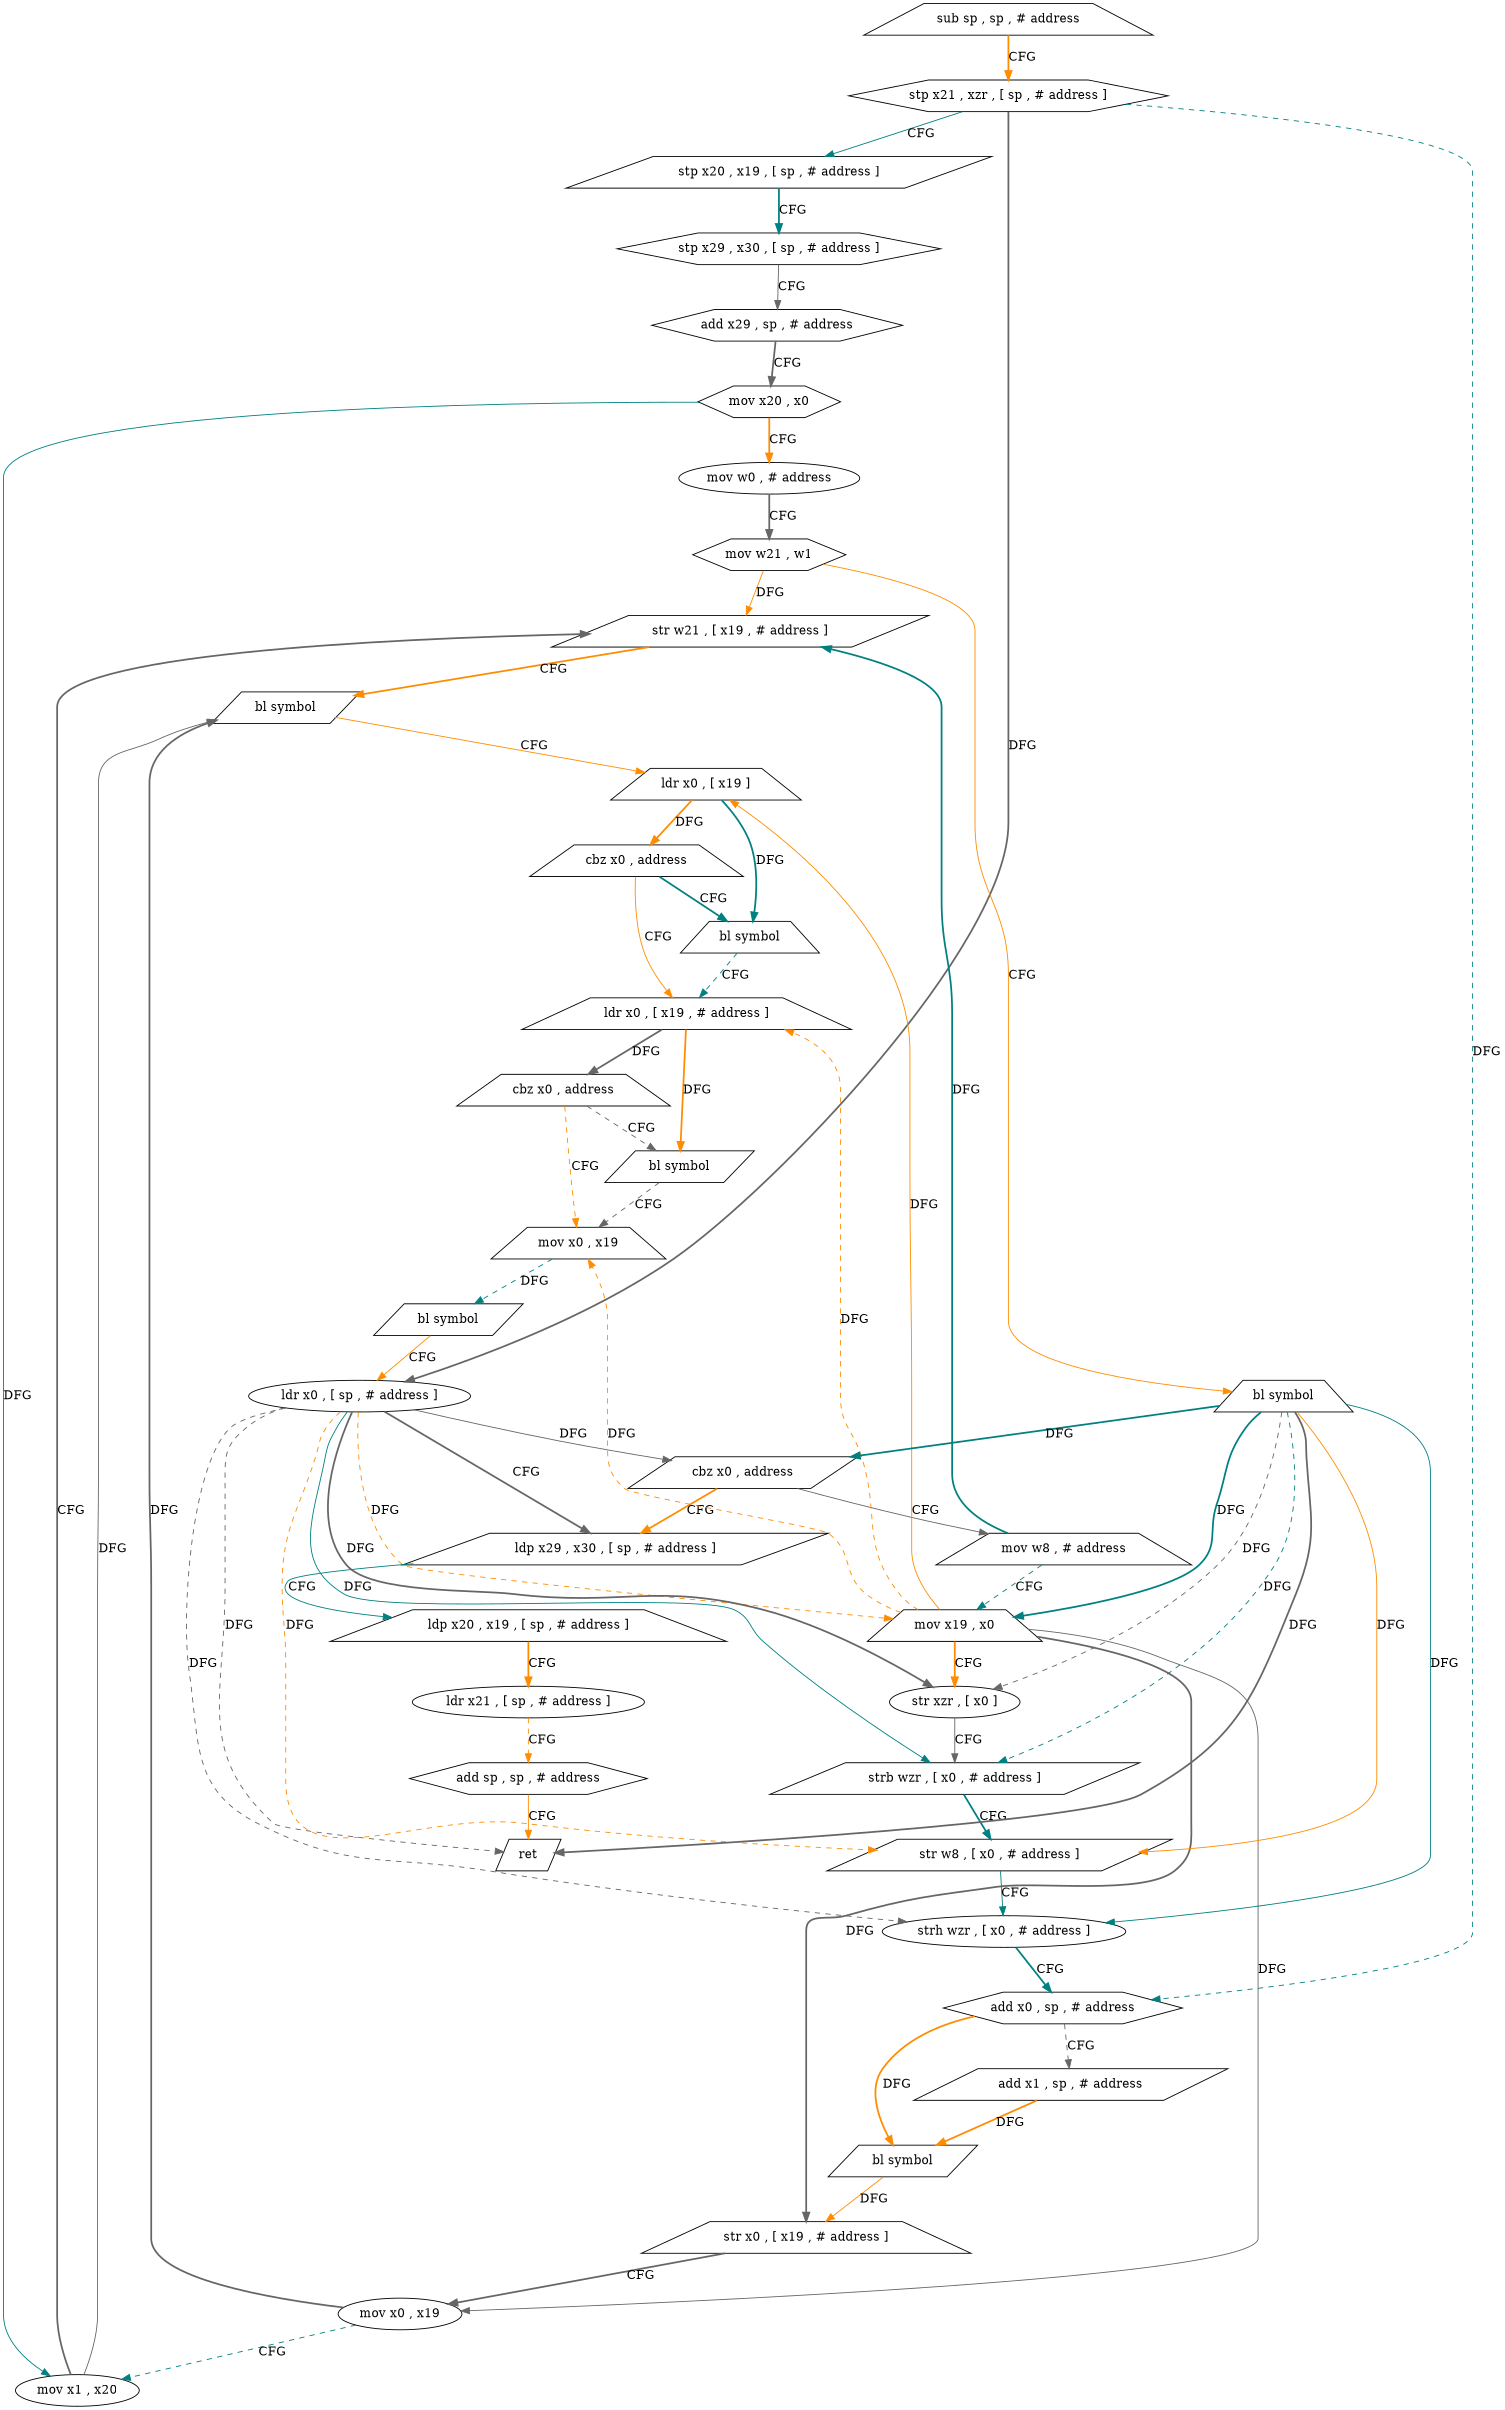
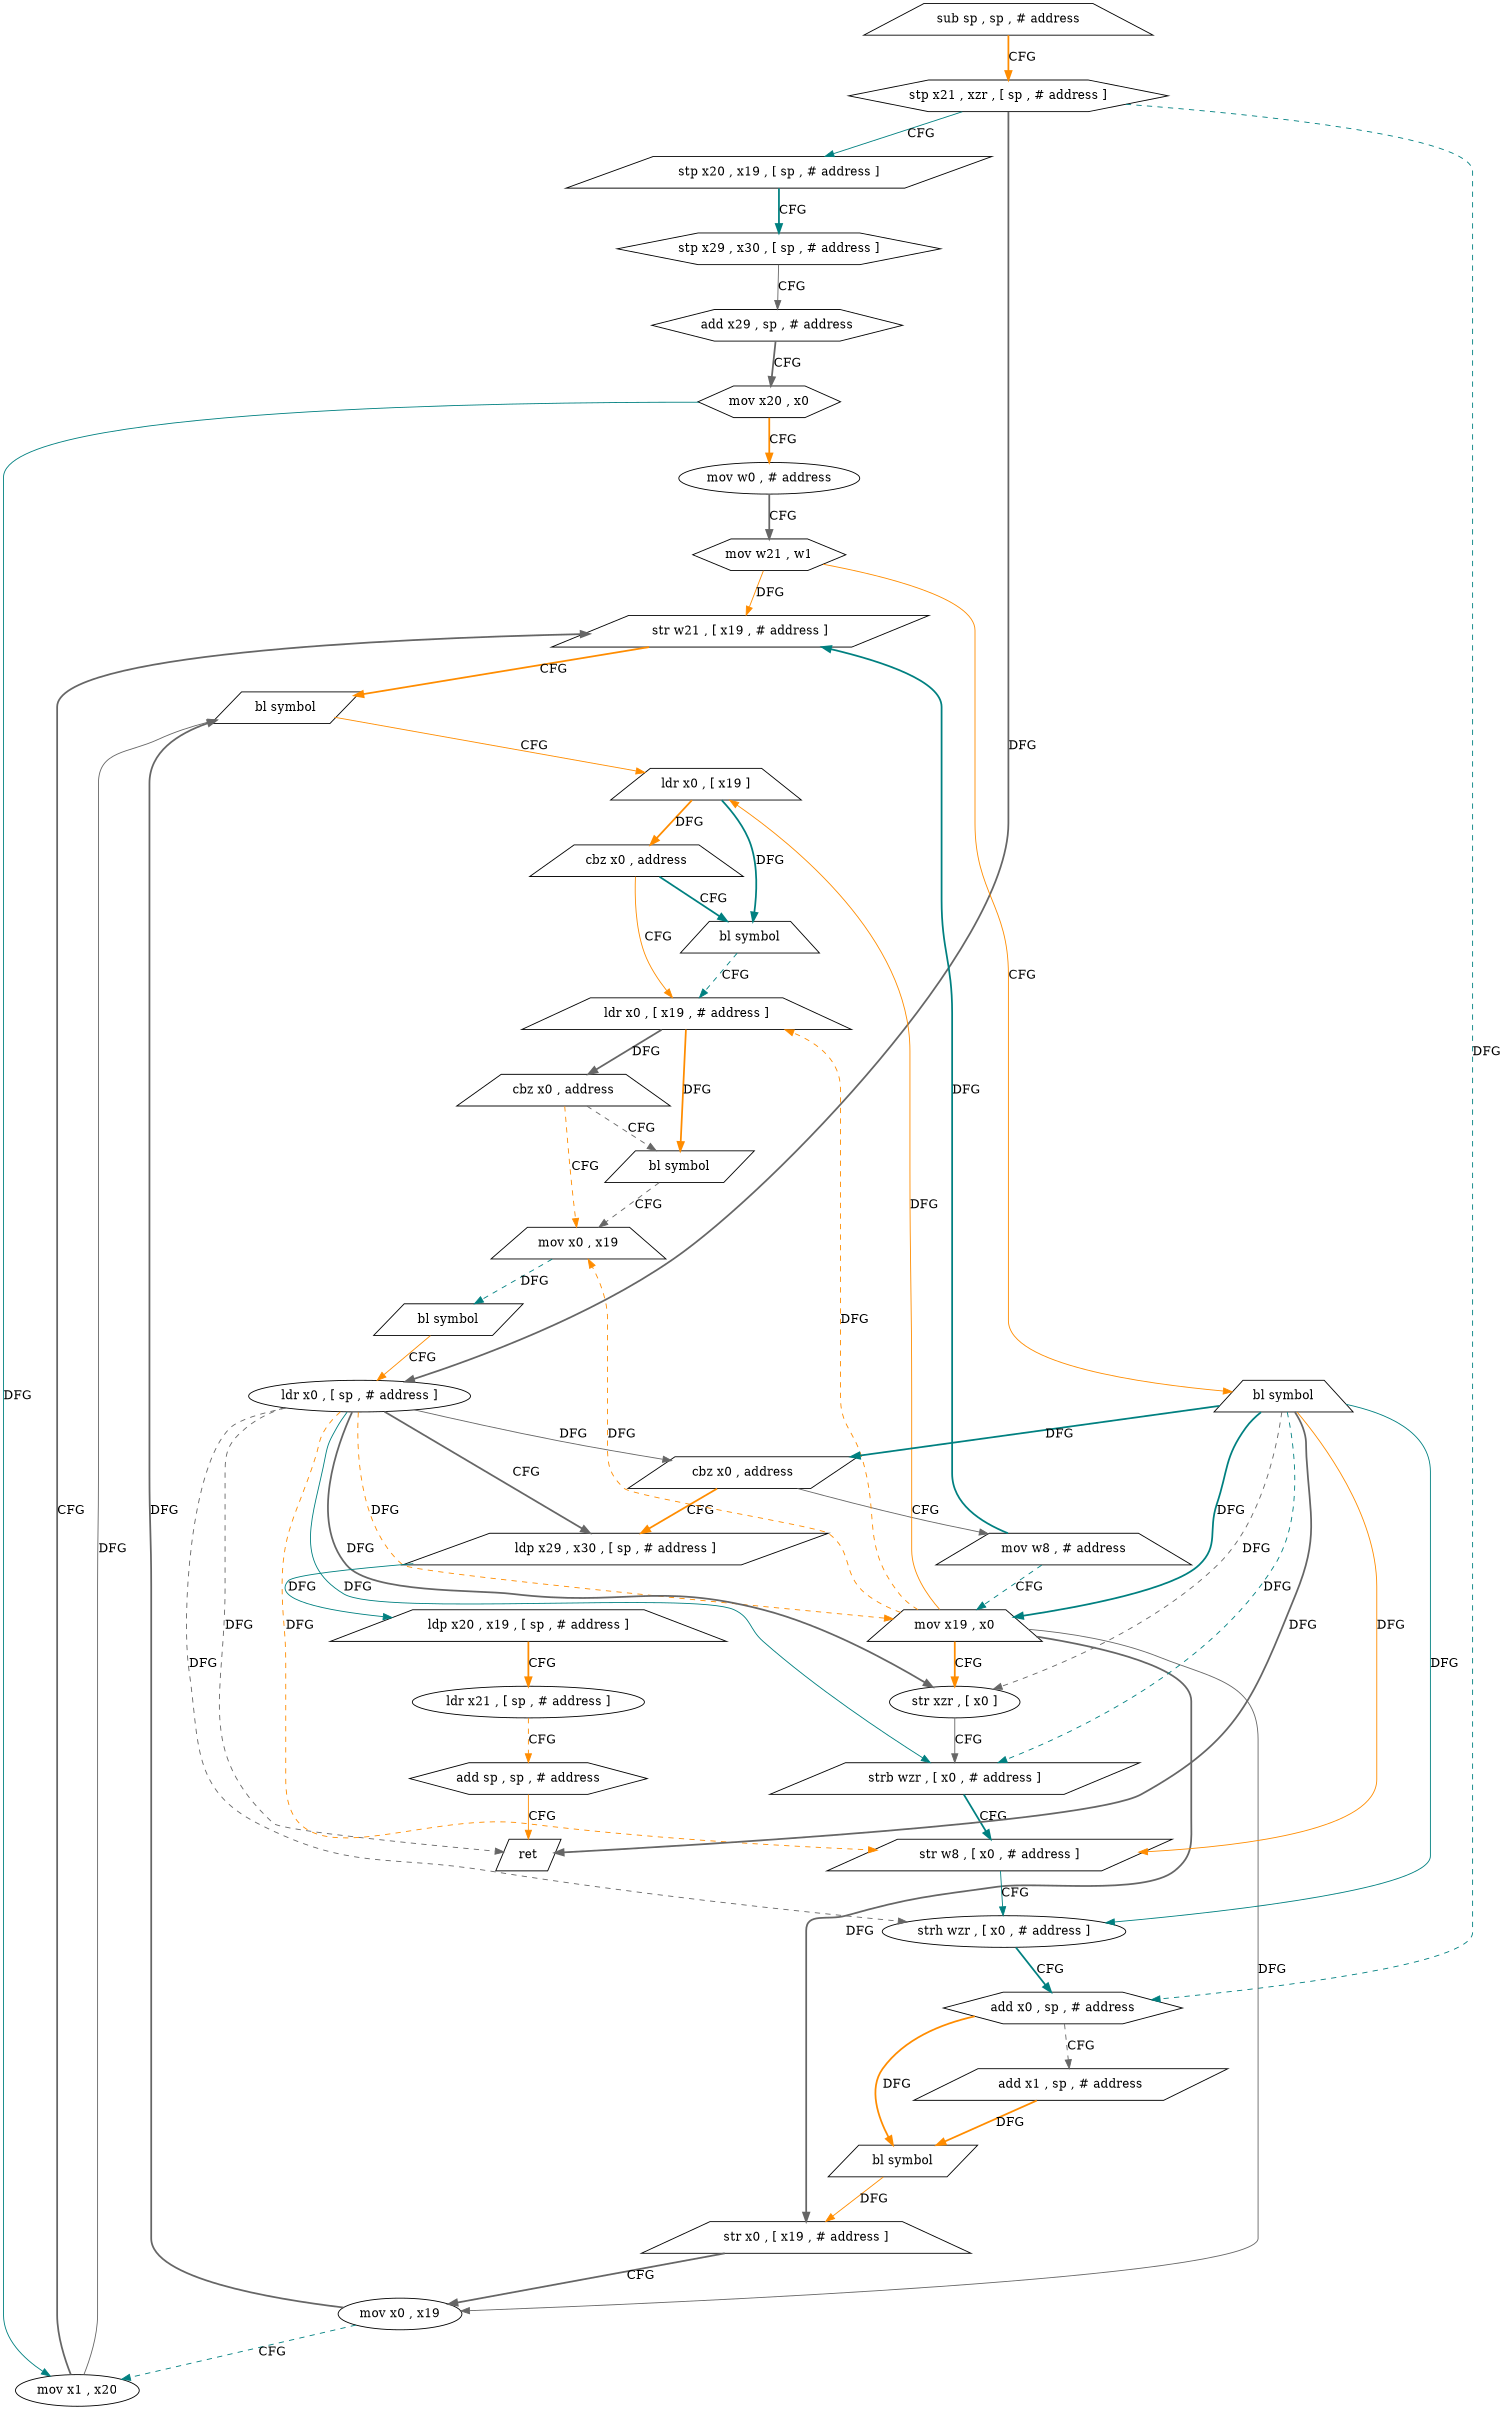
edge "ldp x29 , x30 , [ sp , # address ]" -> "ldp x20 , x19 , [ sp , # address ]": label "CFG" -> "DFG"
